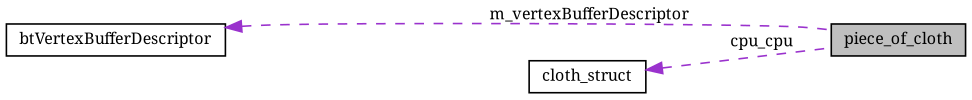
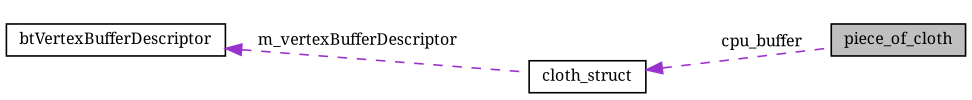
edge "piece_of_cloth" -> "btVertexBufferDescriptor": now "cloth_struct" -> "btVertexBufferDescriptor"
edge "piece_of_cloth" -> "cloth_struct": label " cpu_cpu" -> " cpu_buffer"
